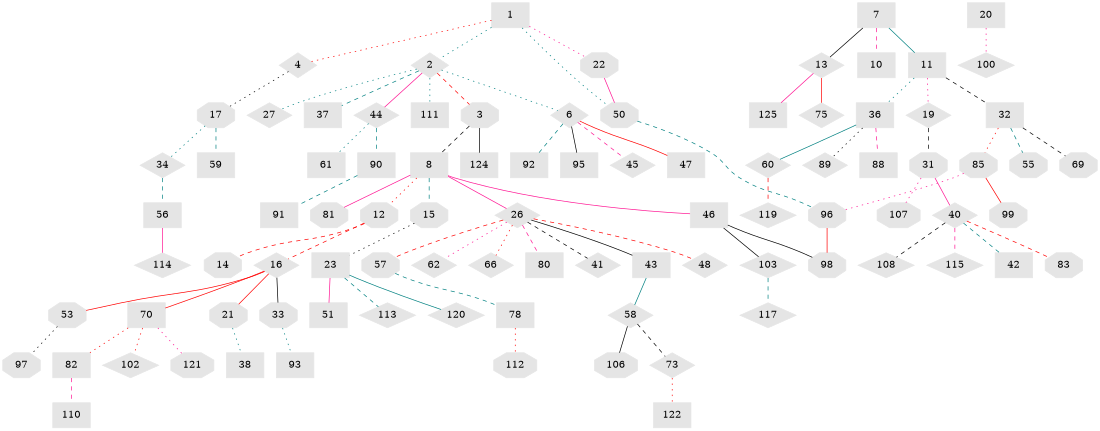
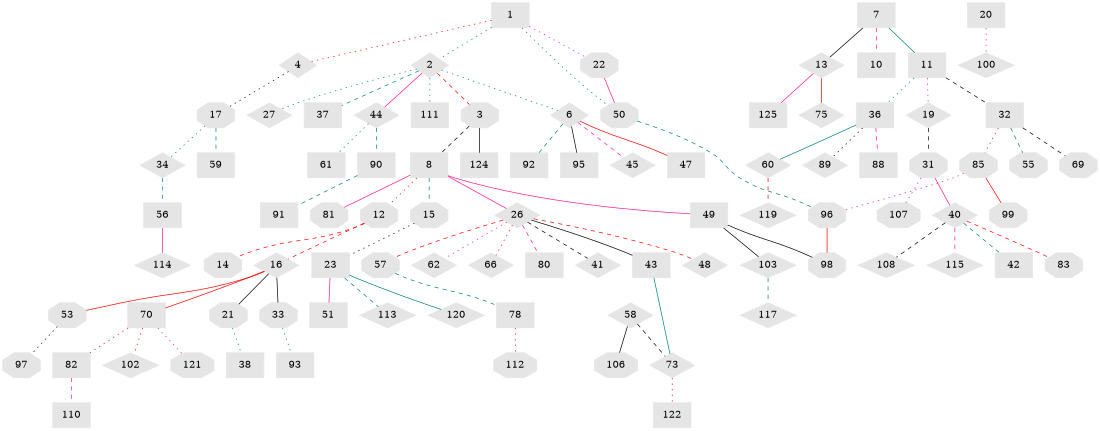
node "46": label "46" -> "49"
edge "16" -- "21": color red -> black
edge "43" -- "58": now "43" -- "73"
